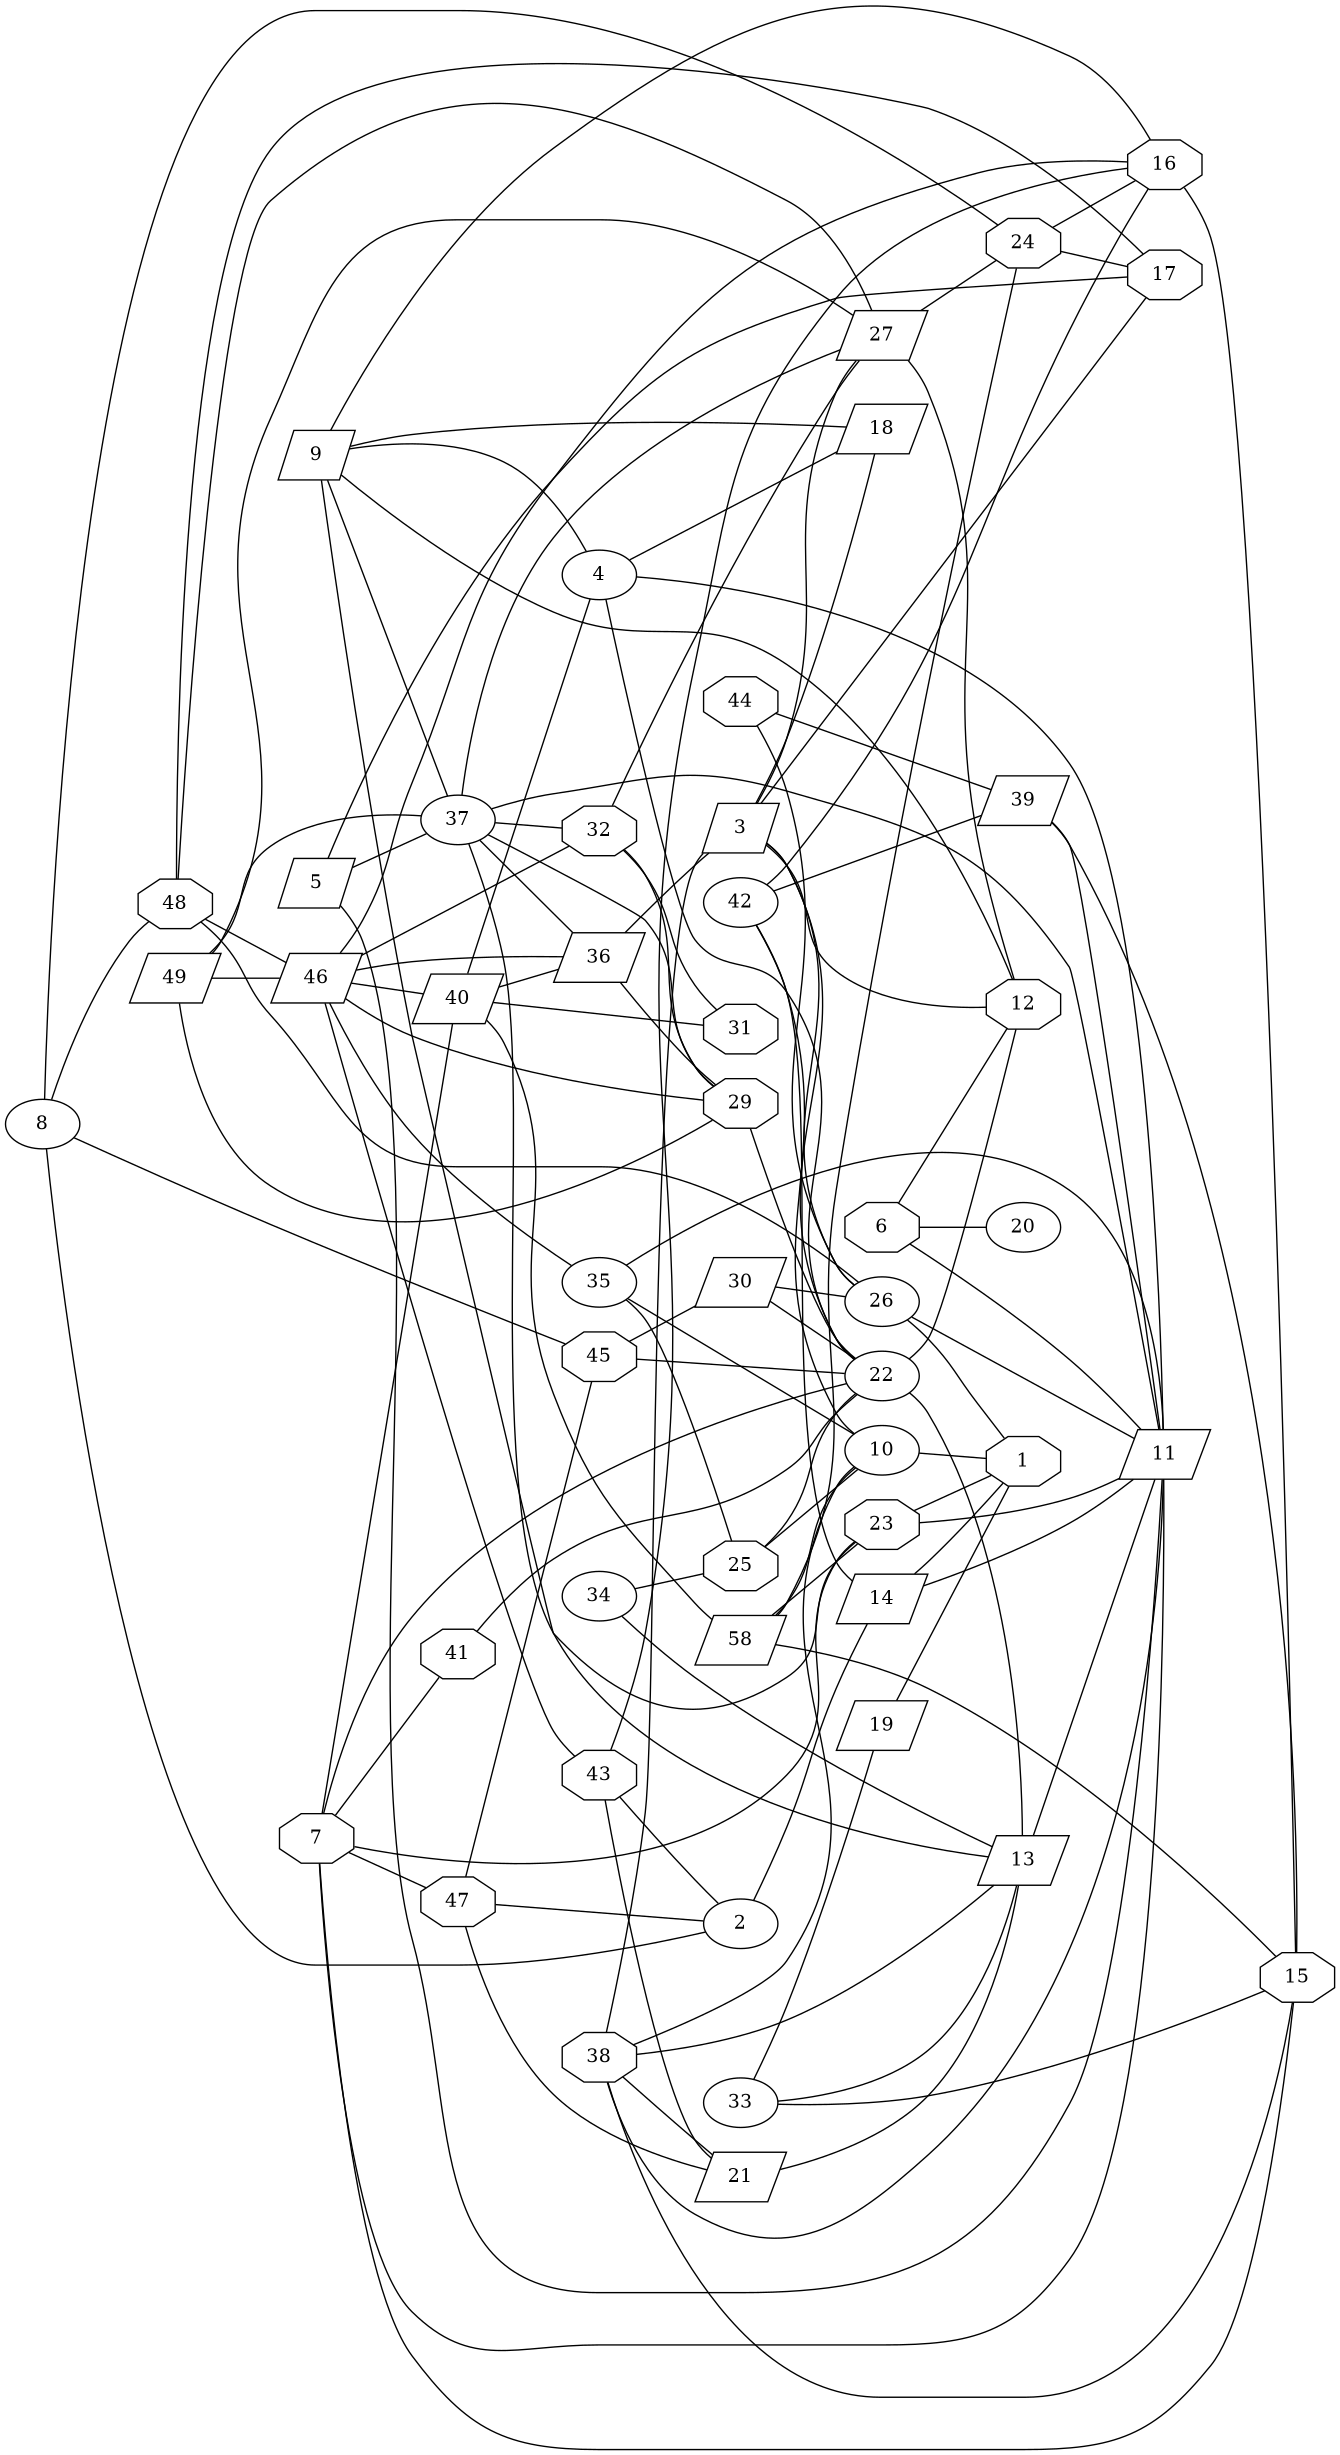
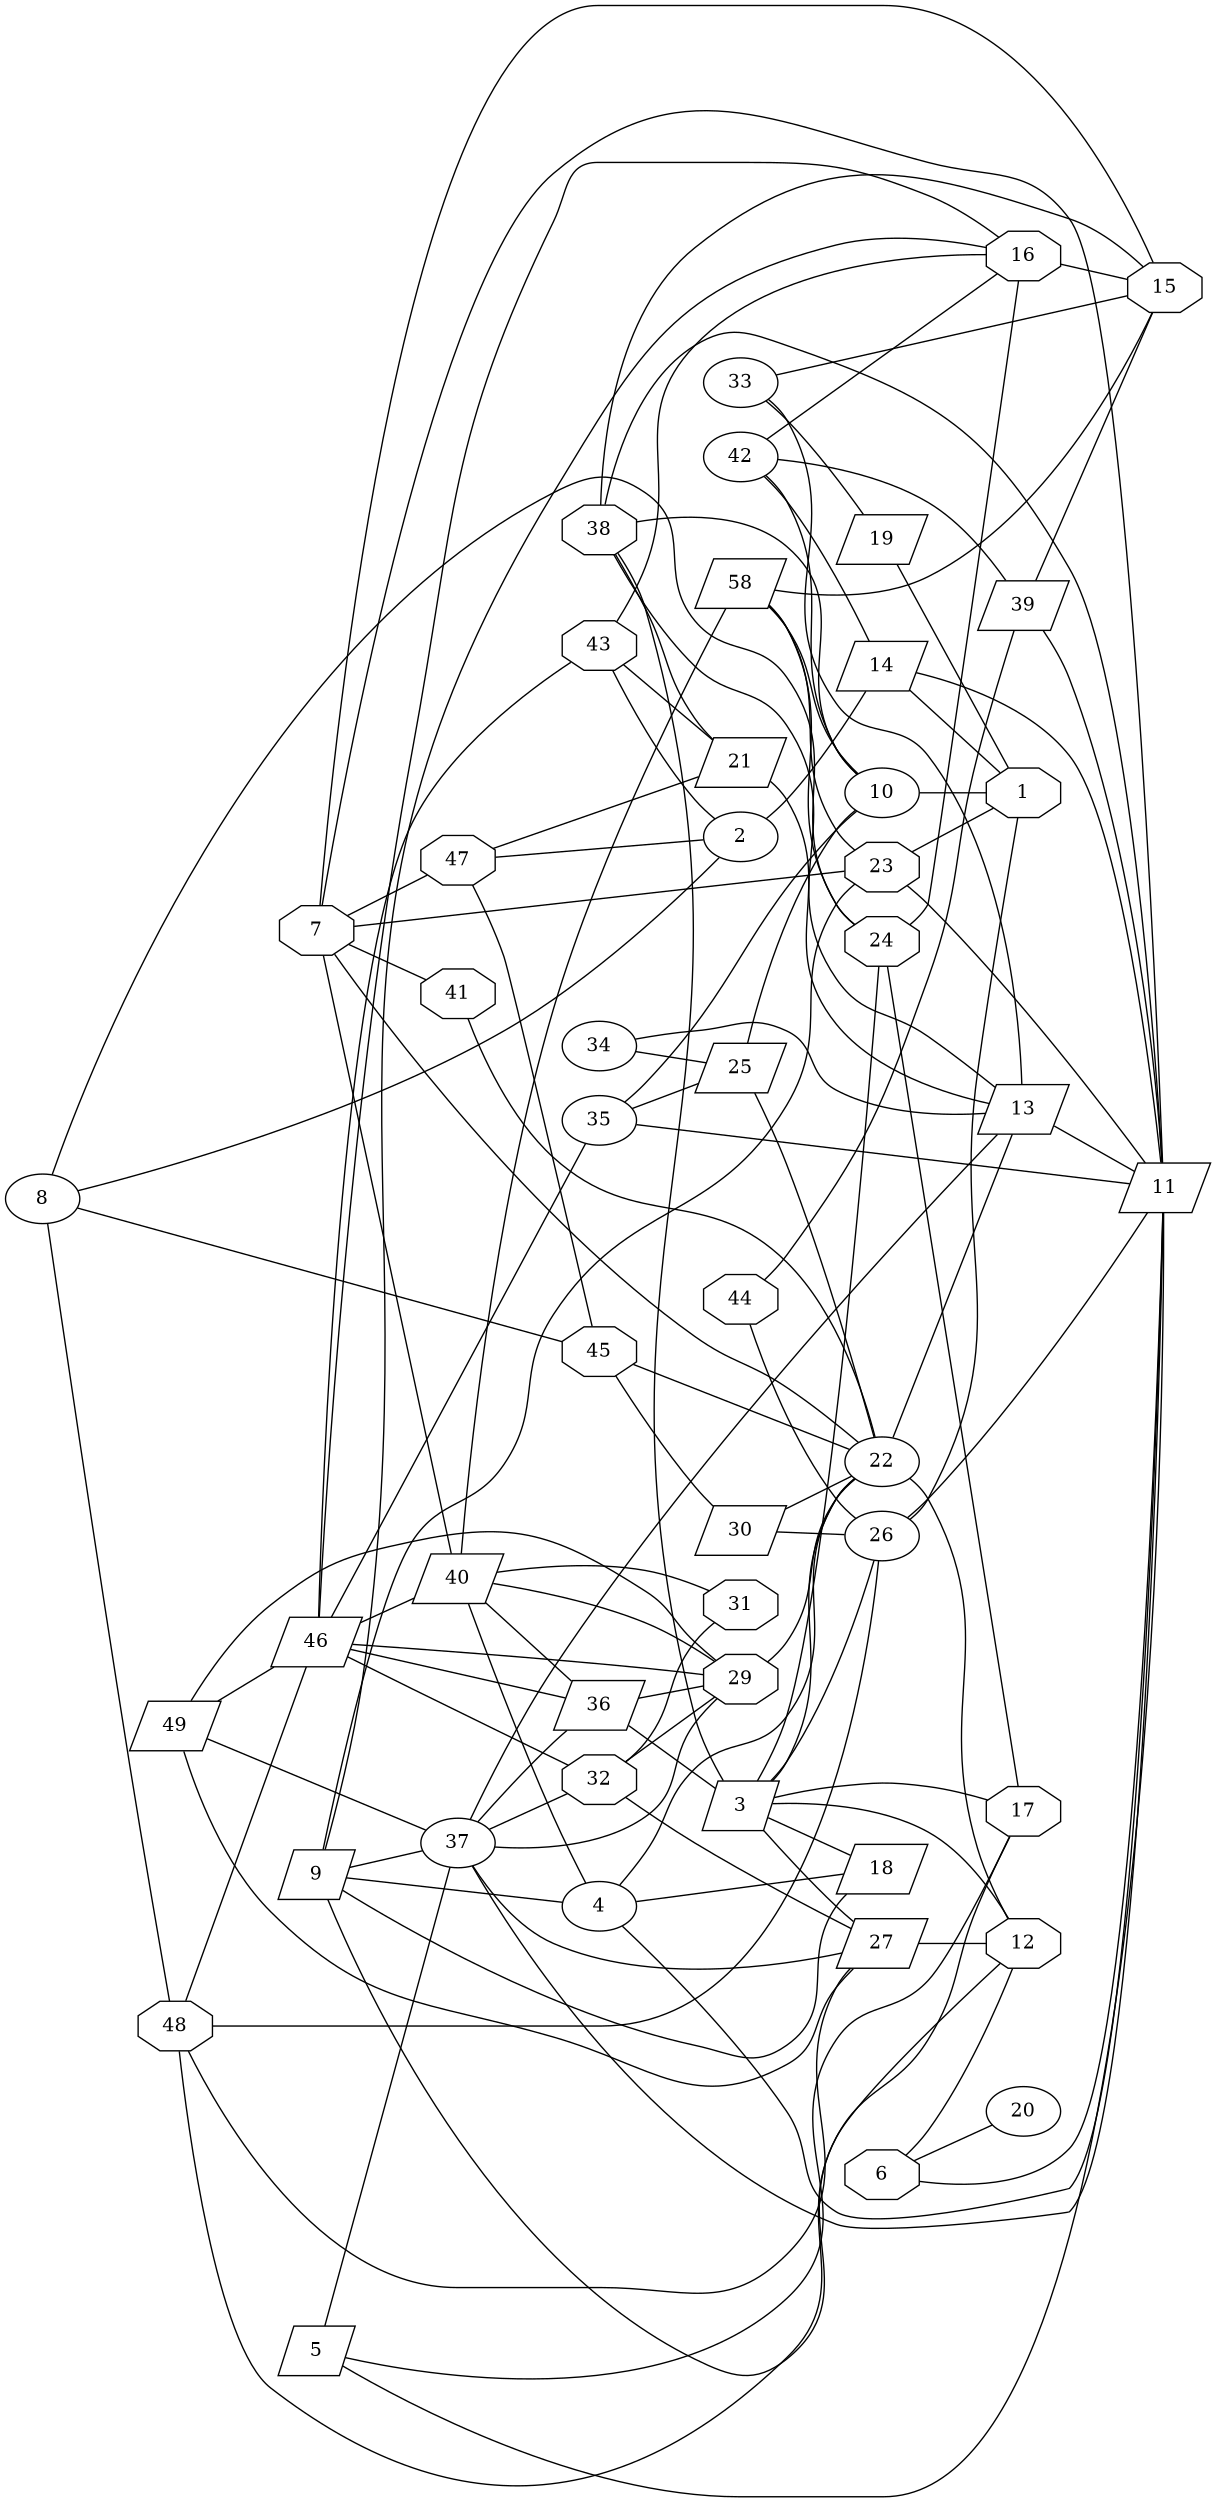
edge "24" -- "27": now "24" -- "3"
node "25": shape octagon -> parallelogram
edge "40" -- "29": added
